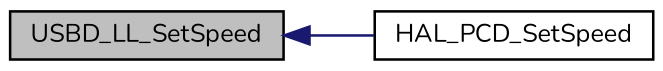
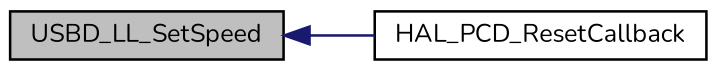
node "HAL_PCD_SetSpeed": label "HAL_PCD_SetSpeed" -> "HAL_PCD_ResetCallback"
